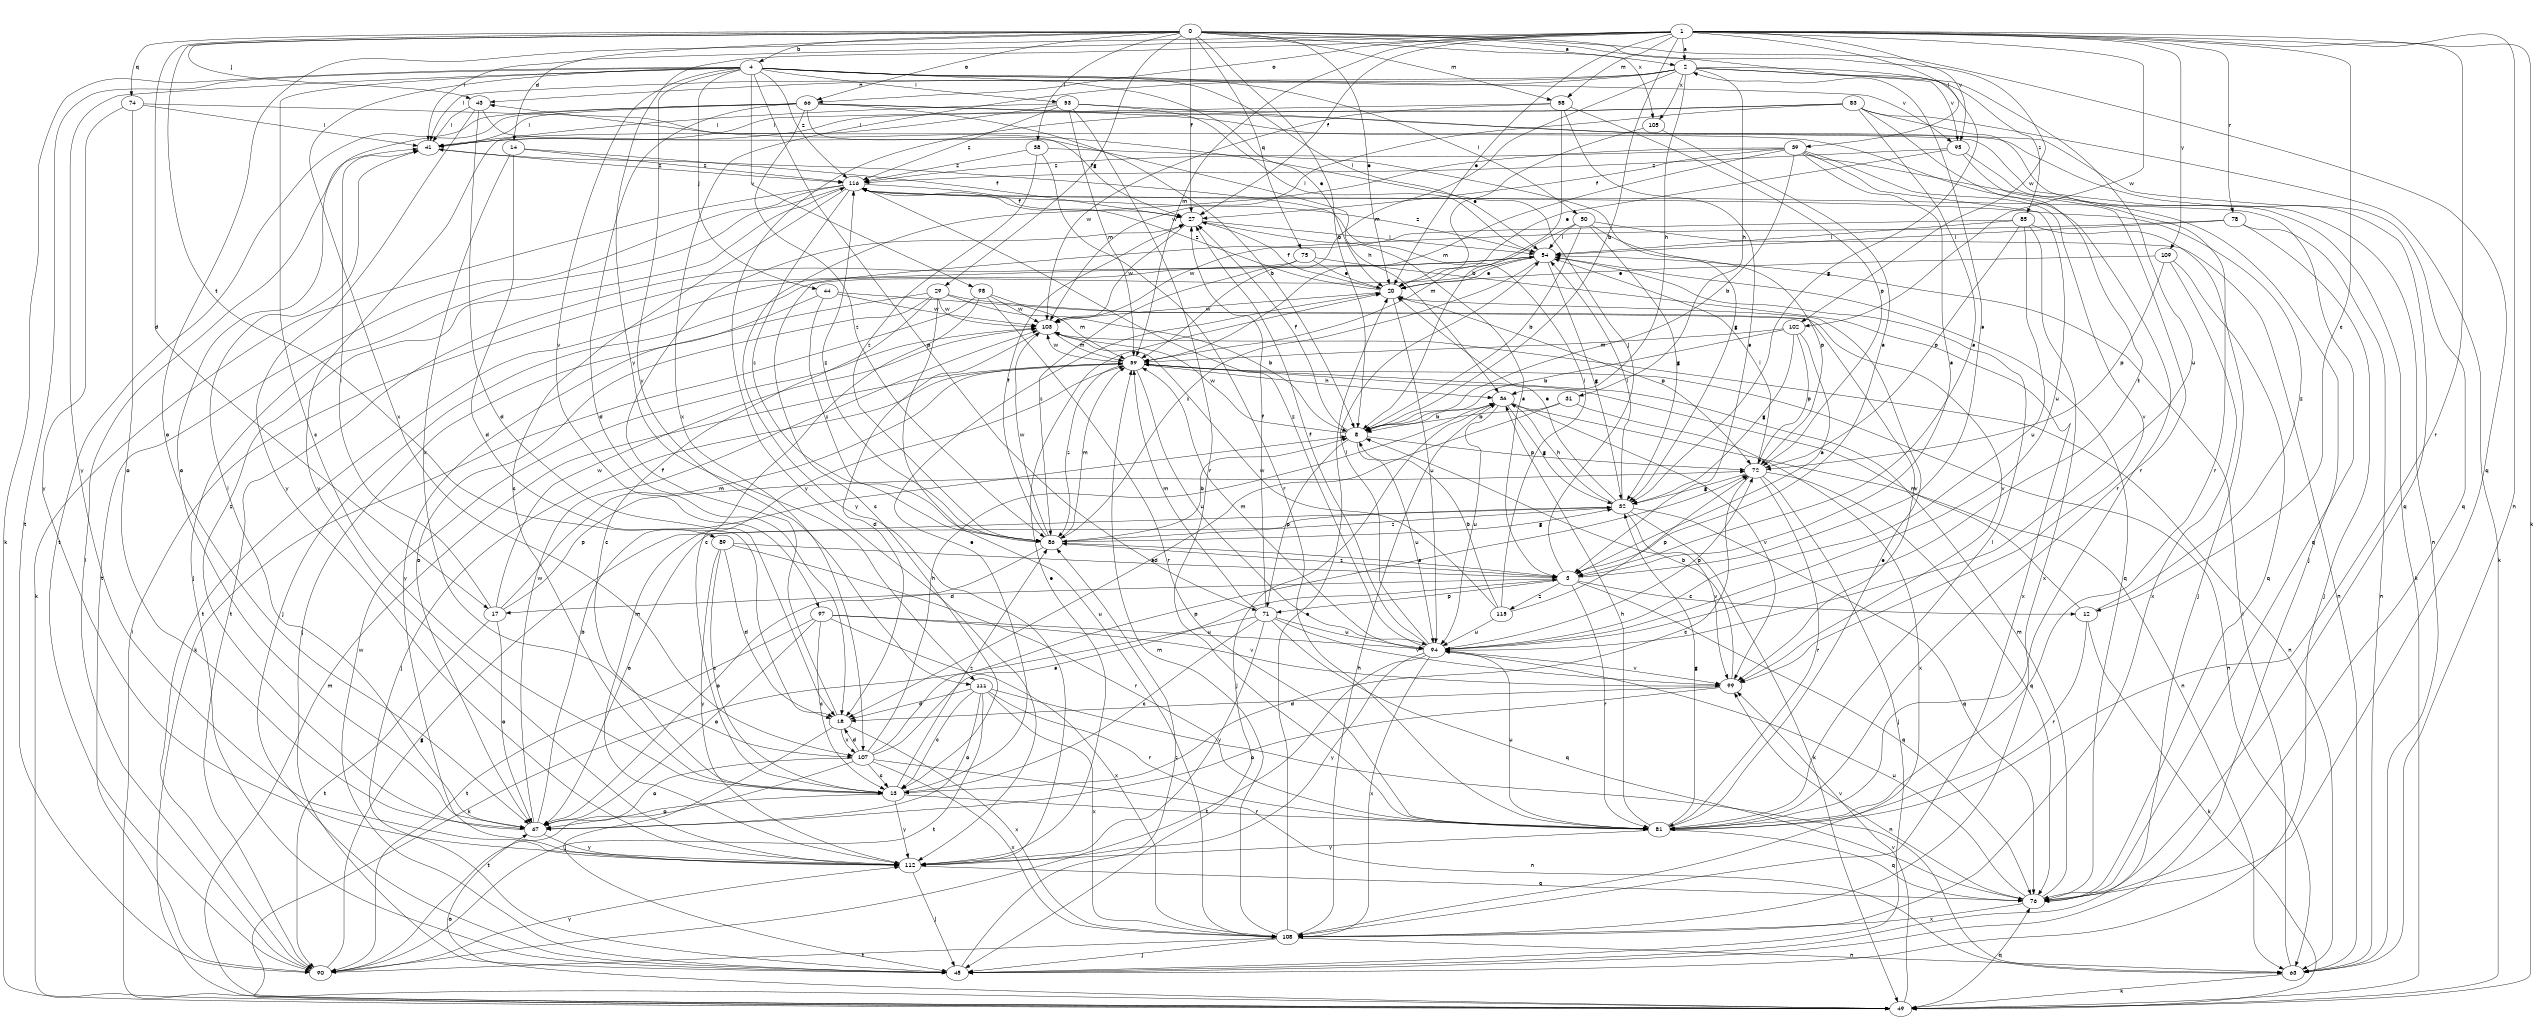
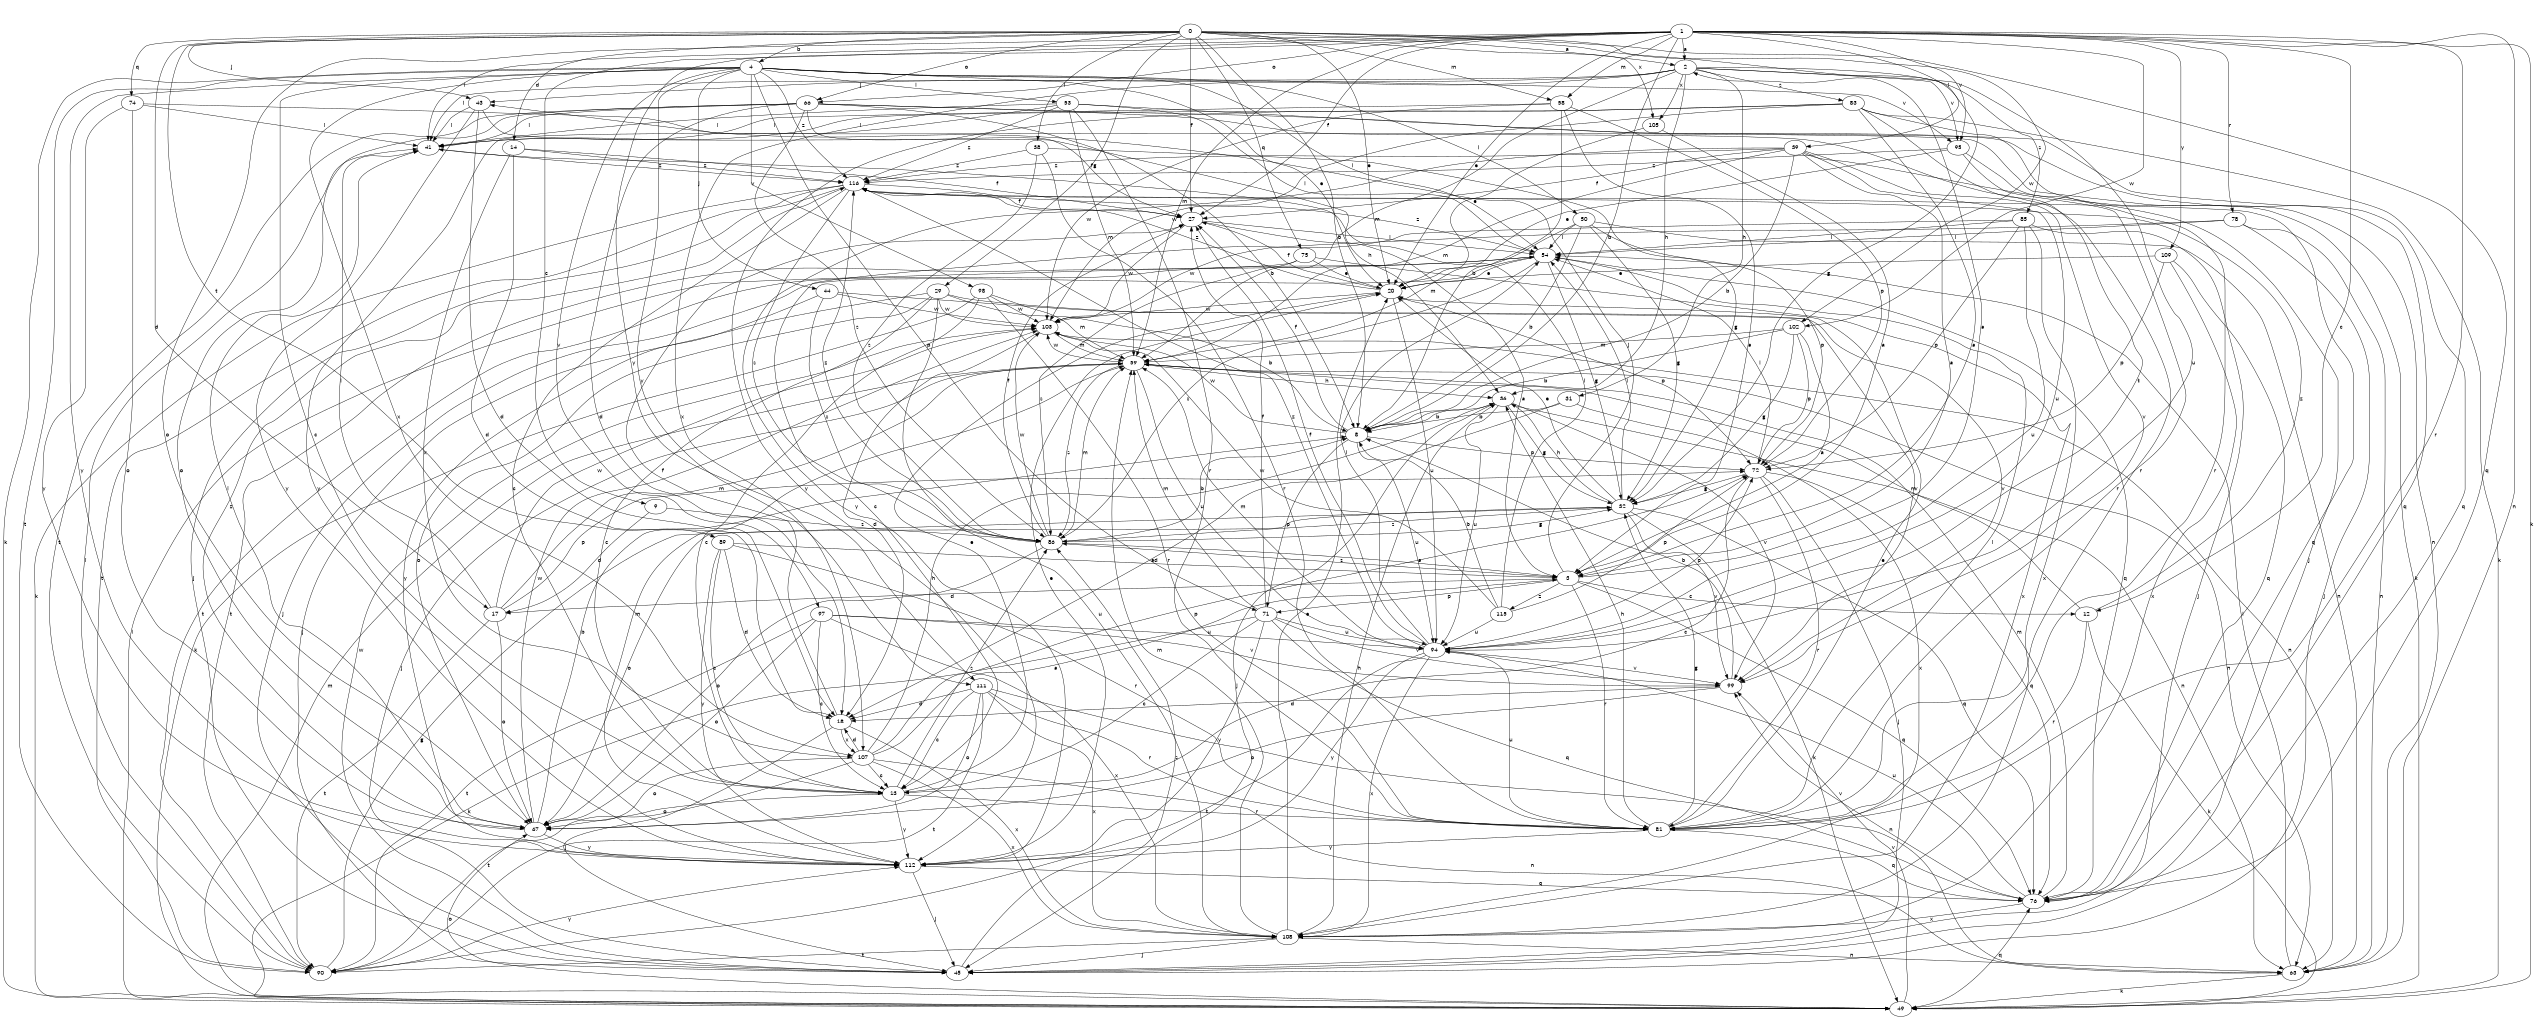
edge "2" -> "43": label "n" -> "j"
edge "2" -> "83": added, label "s"
node "9": added
